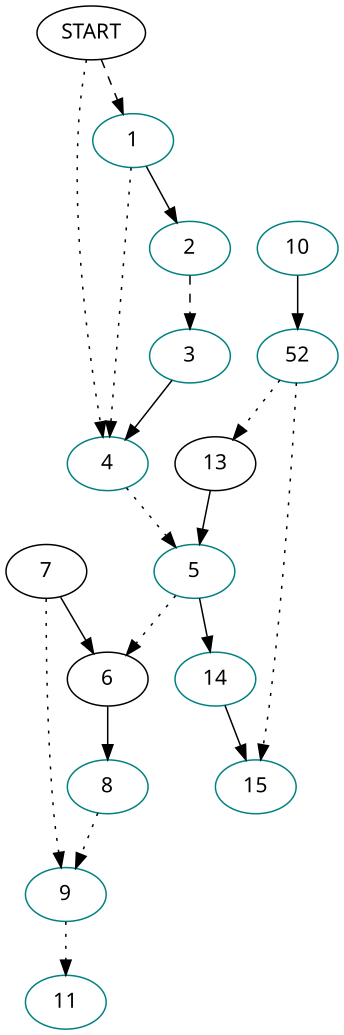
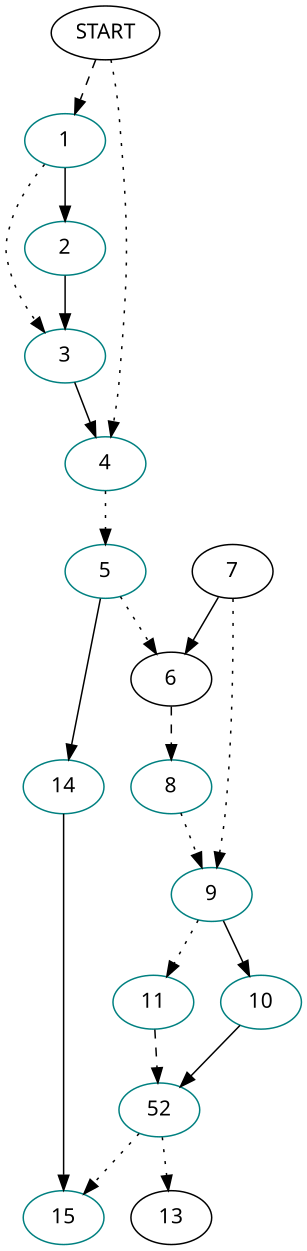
edge "1" -> "4": now "1" -> "3"
edge "2" -> "3": style dashed -> solid
edge "13" -> "5": removed
edge "6" -> "8": style solid -> dashed
edge "9" -> "10": added
edge "11" -> "52": added
